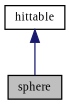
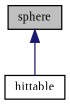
edge "sphere" -> "hittable": reversed
